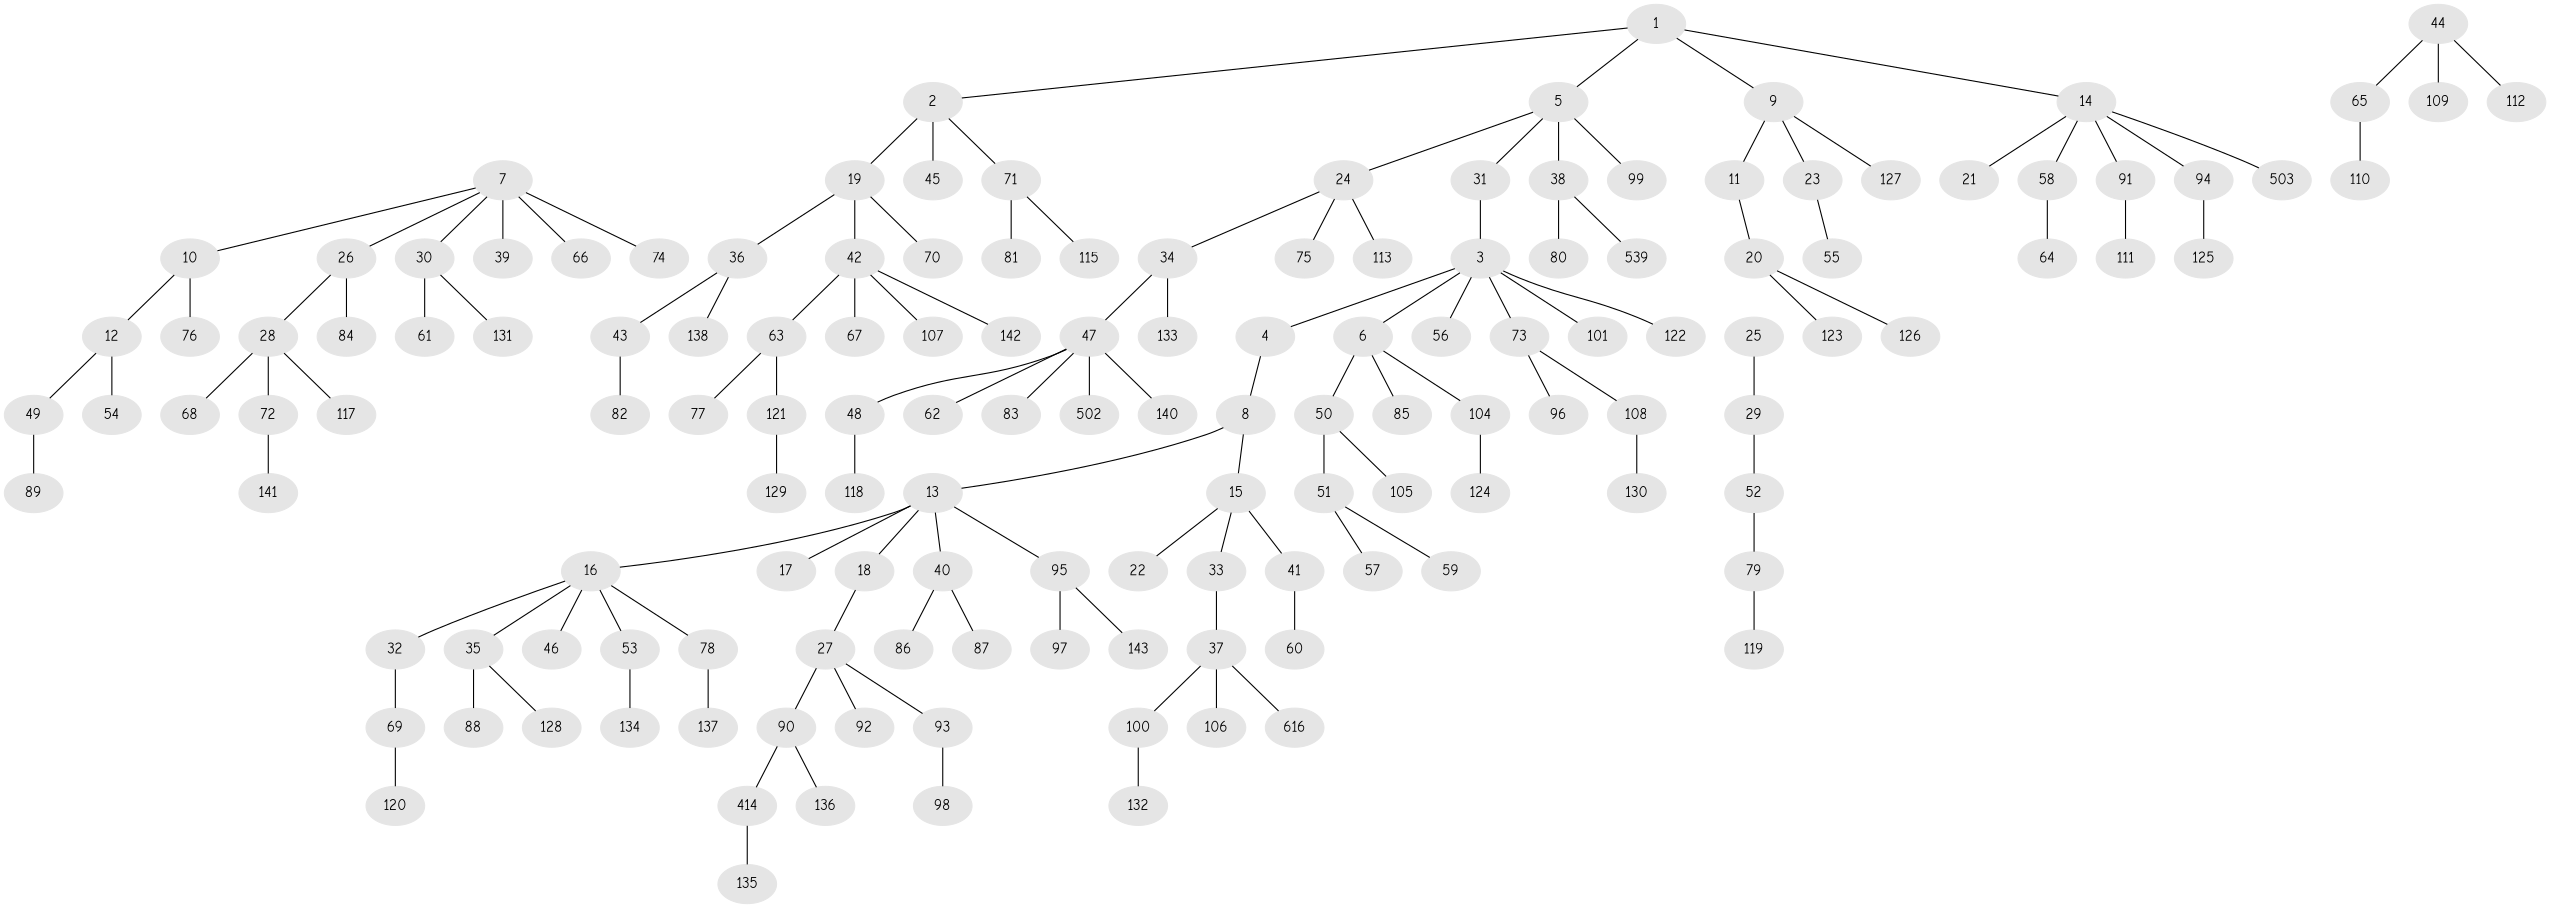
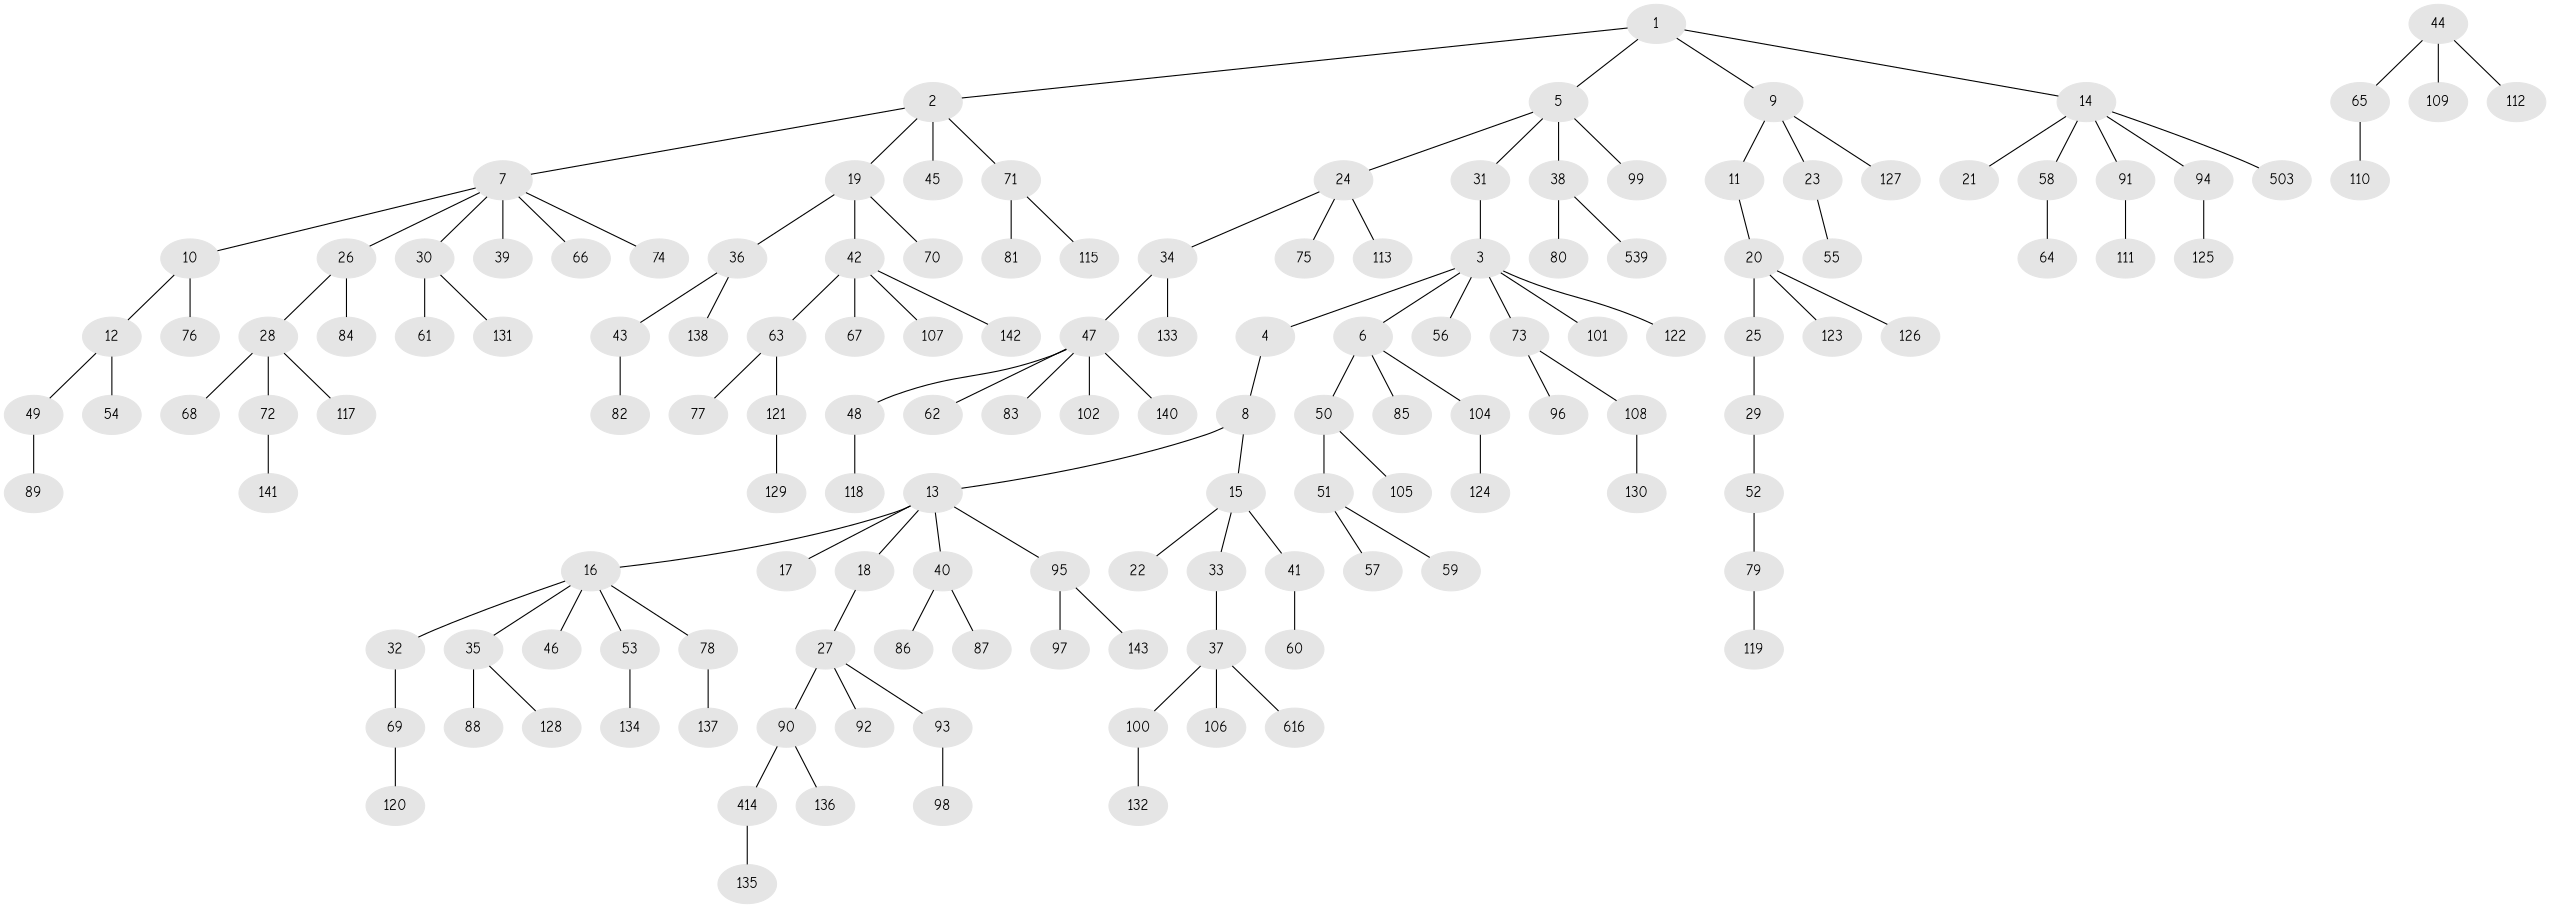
edge "2" -- "7": added
edge "20" -- "25": added
node "502": label "502" -> "102"
